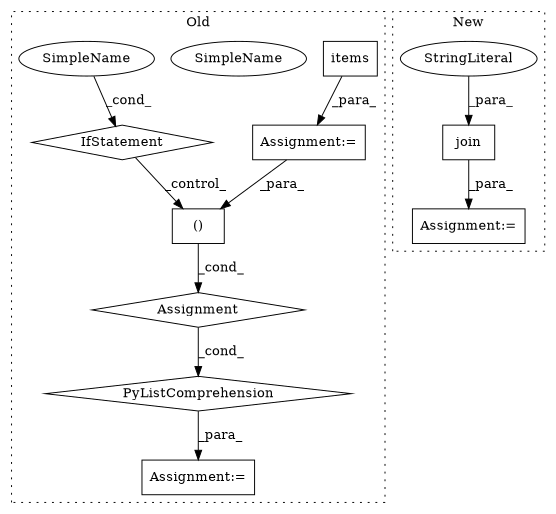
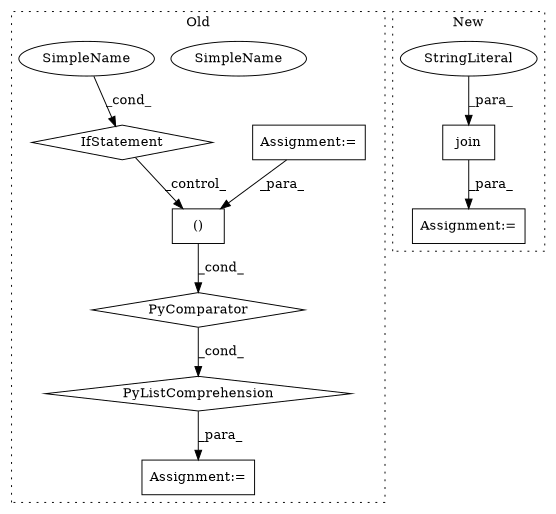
node "items": removed
node "Assignment": label "Assignment" -> "PyComparator"
